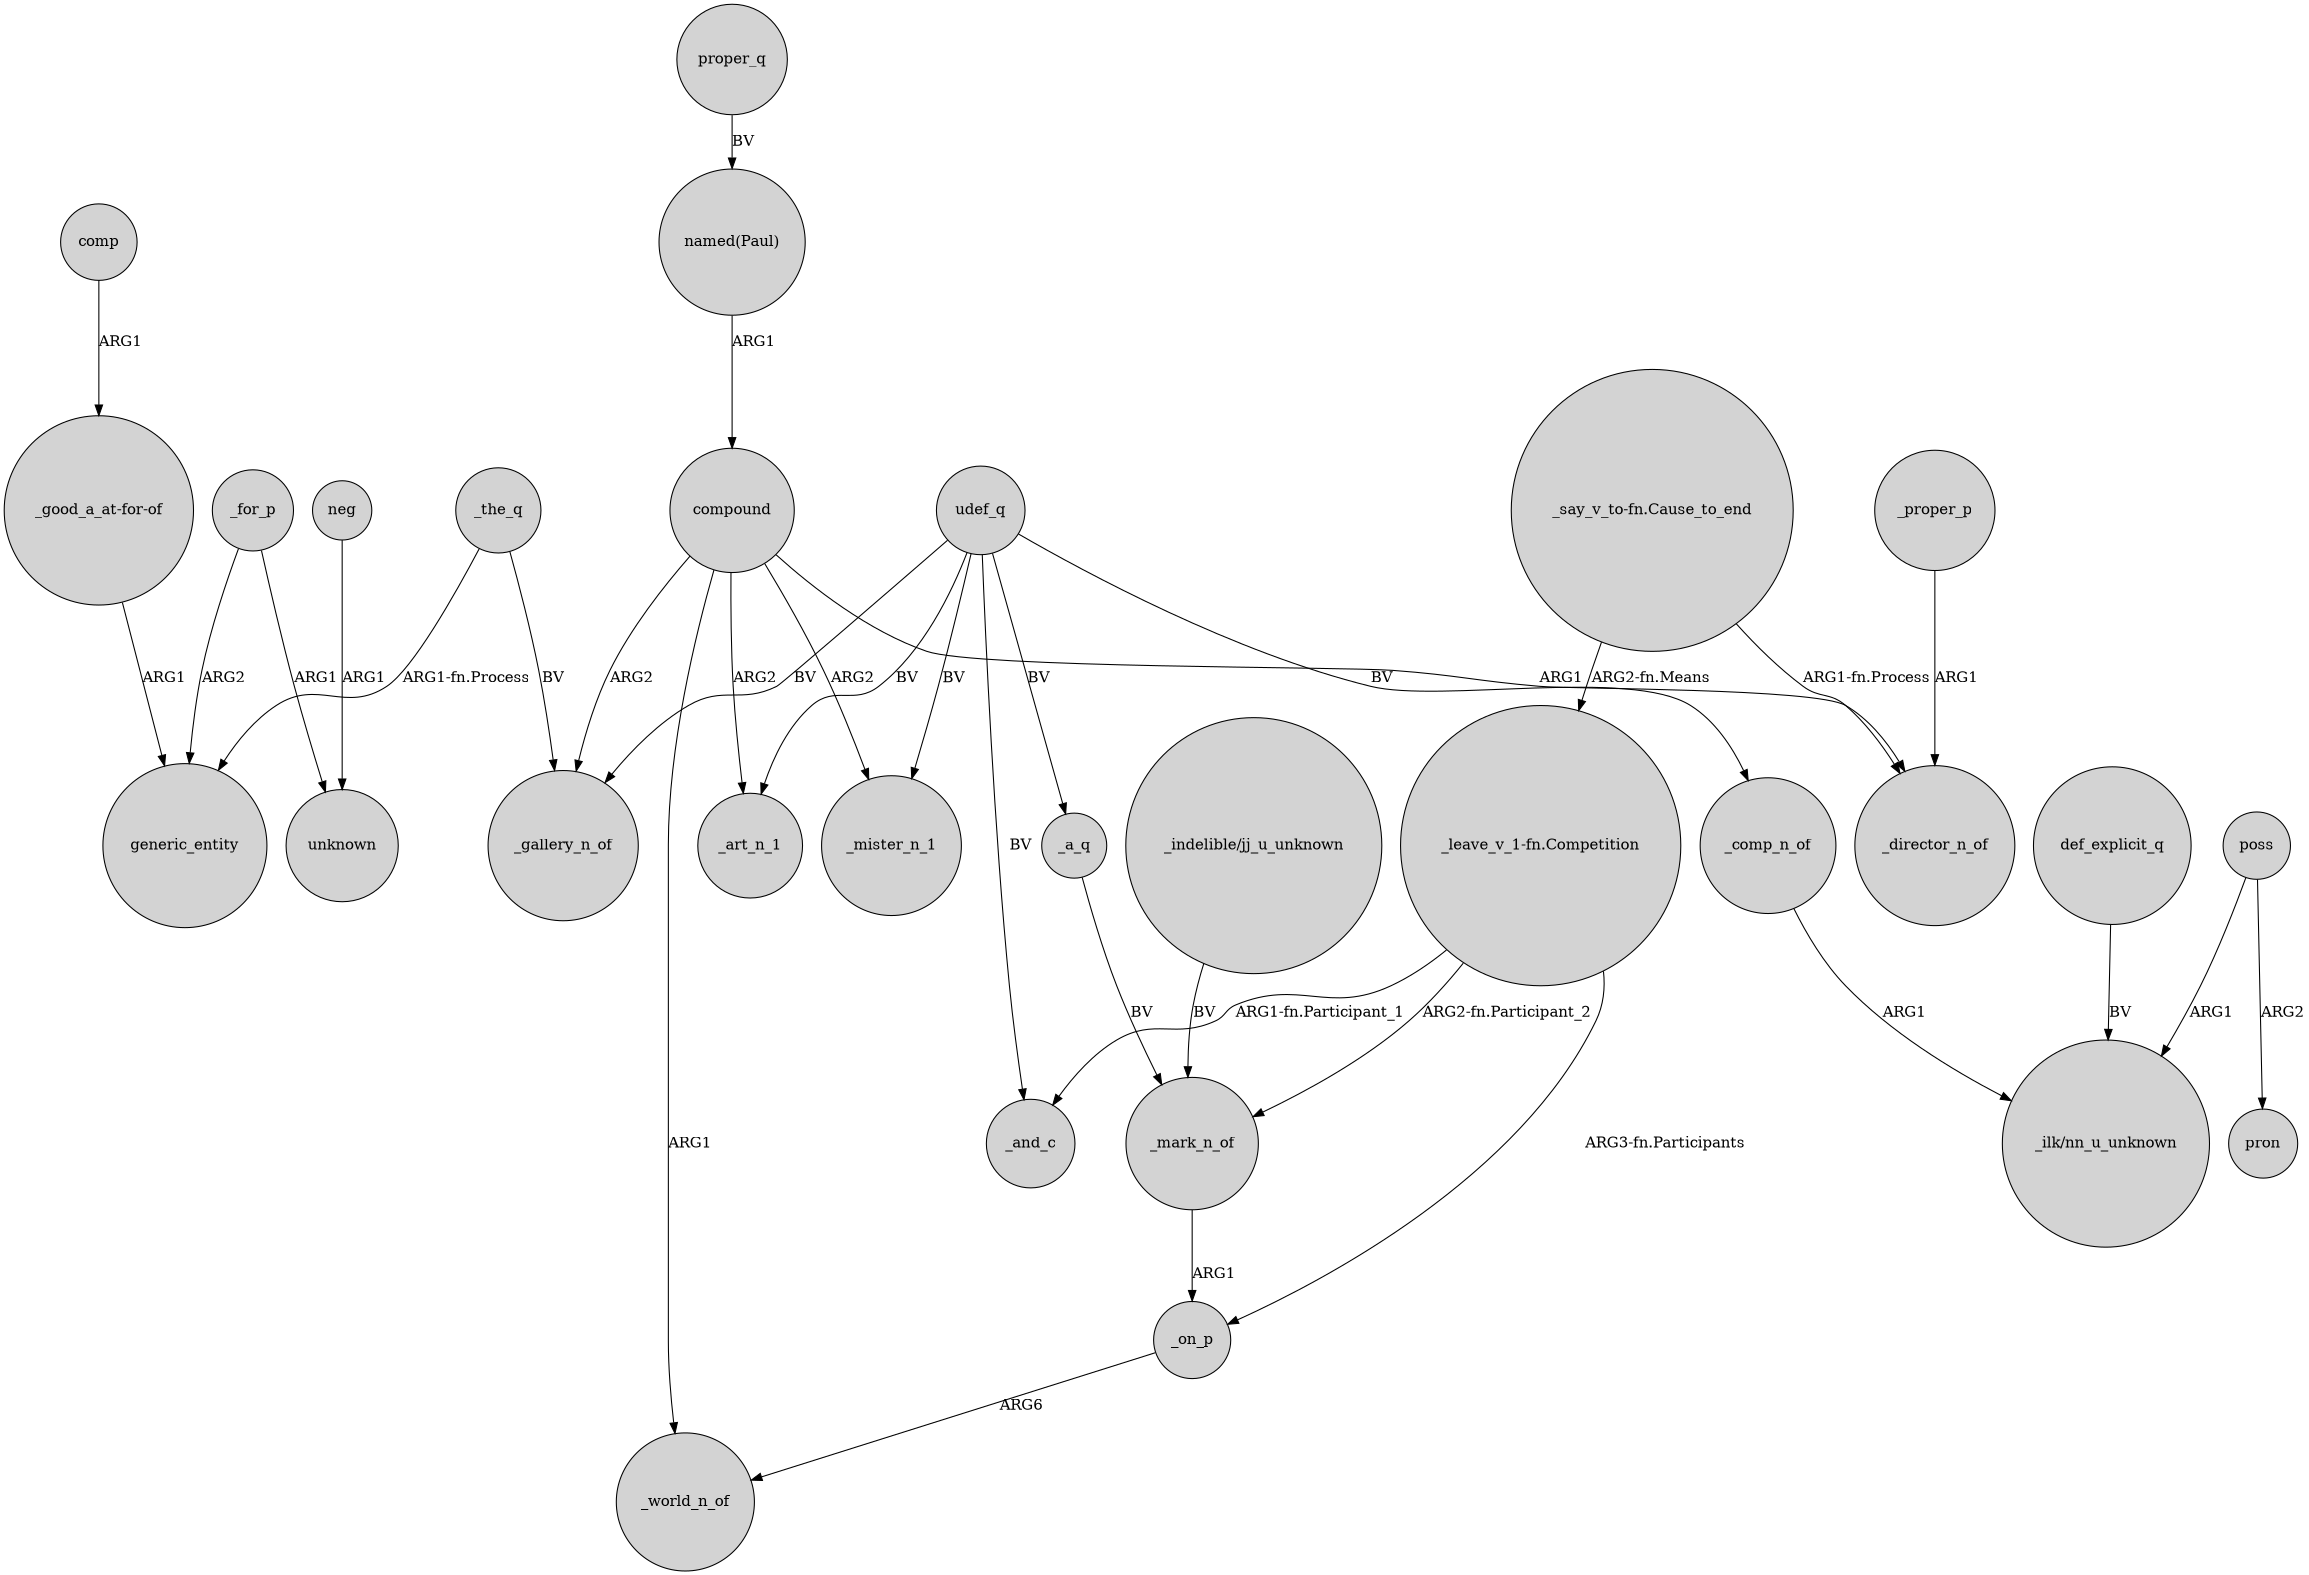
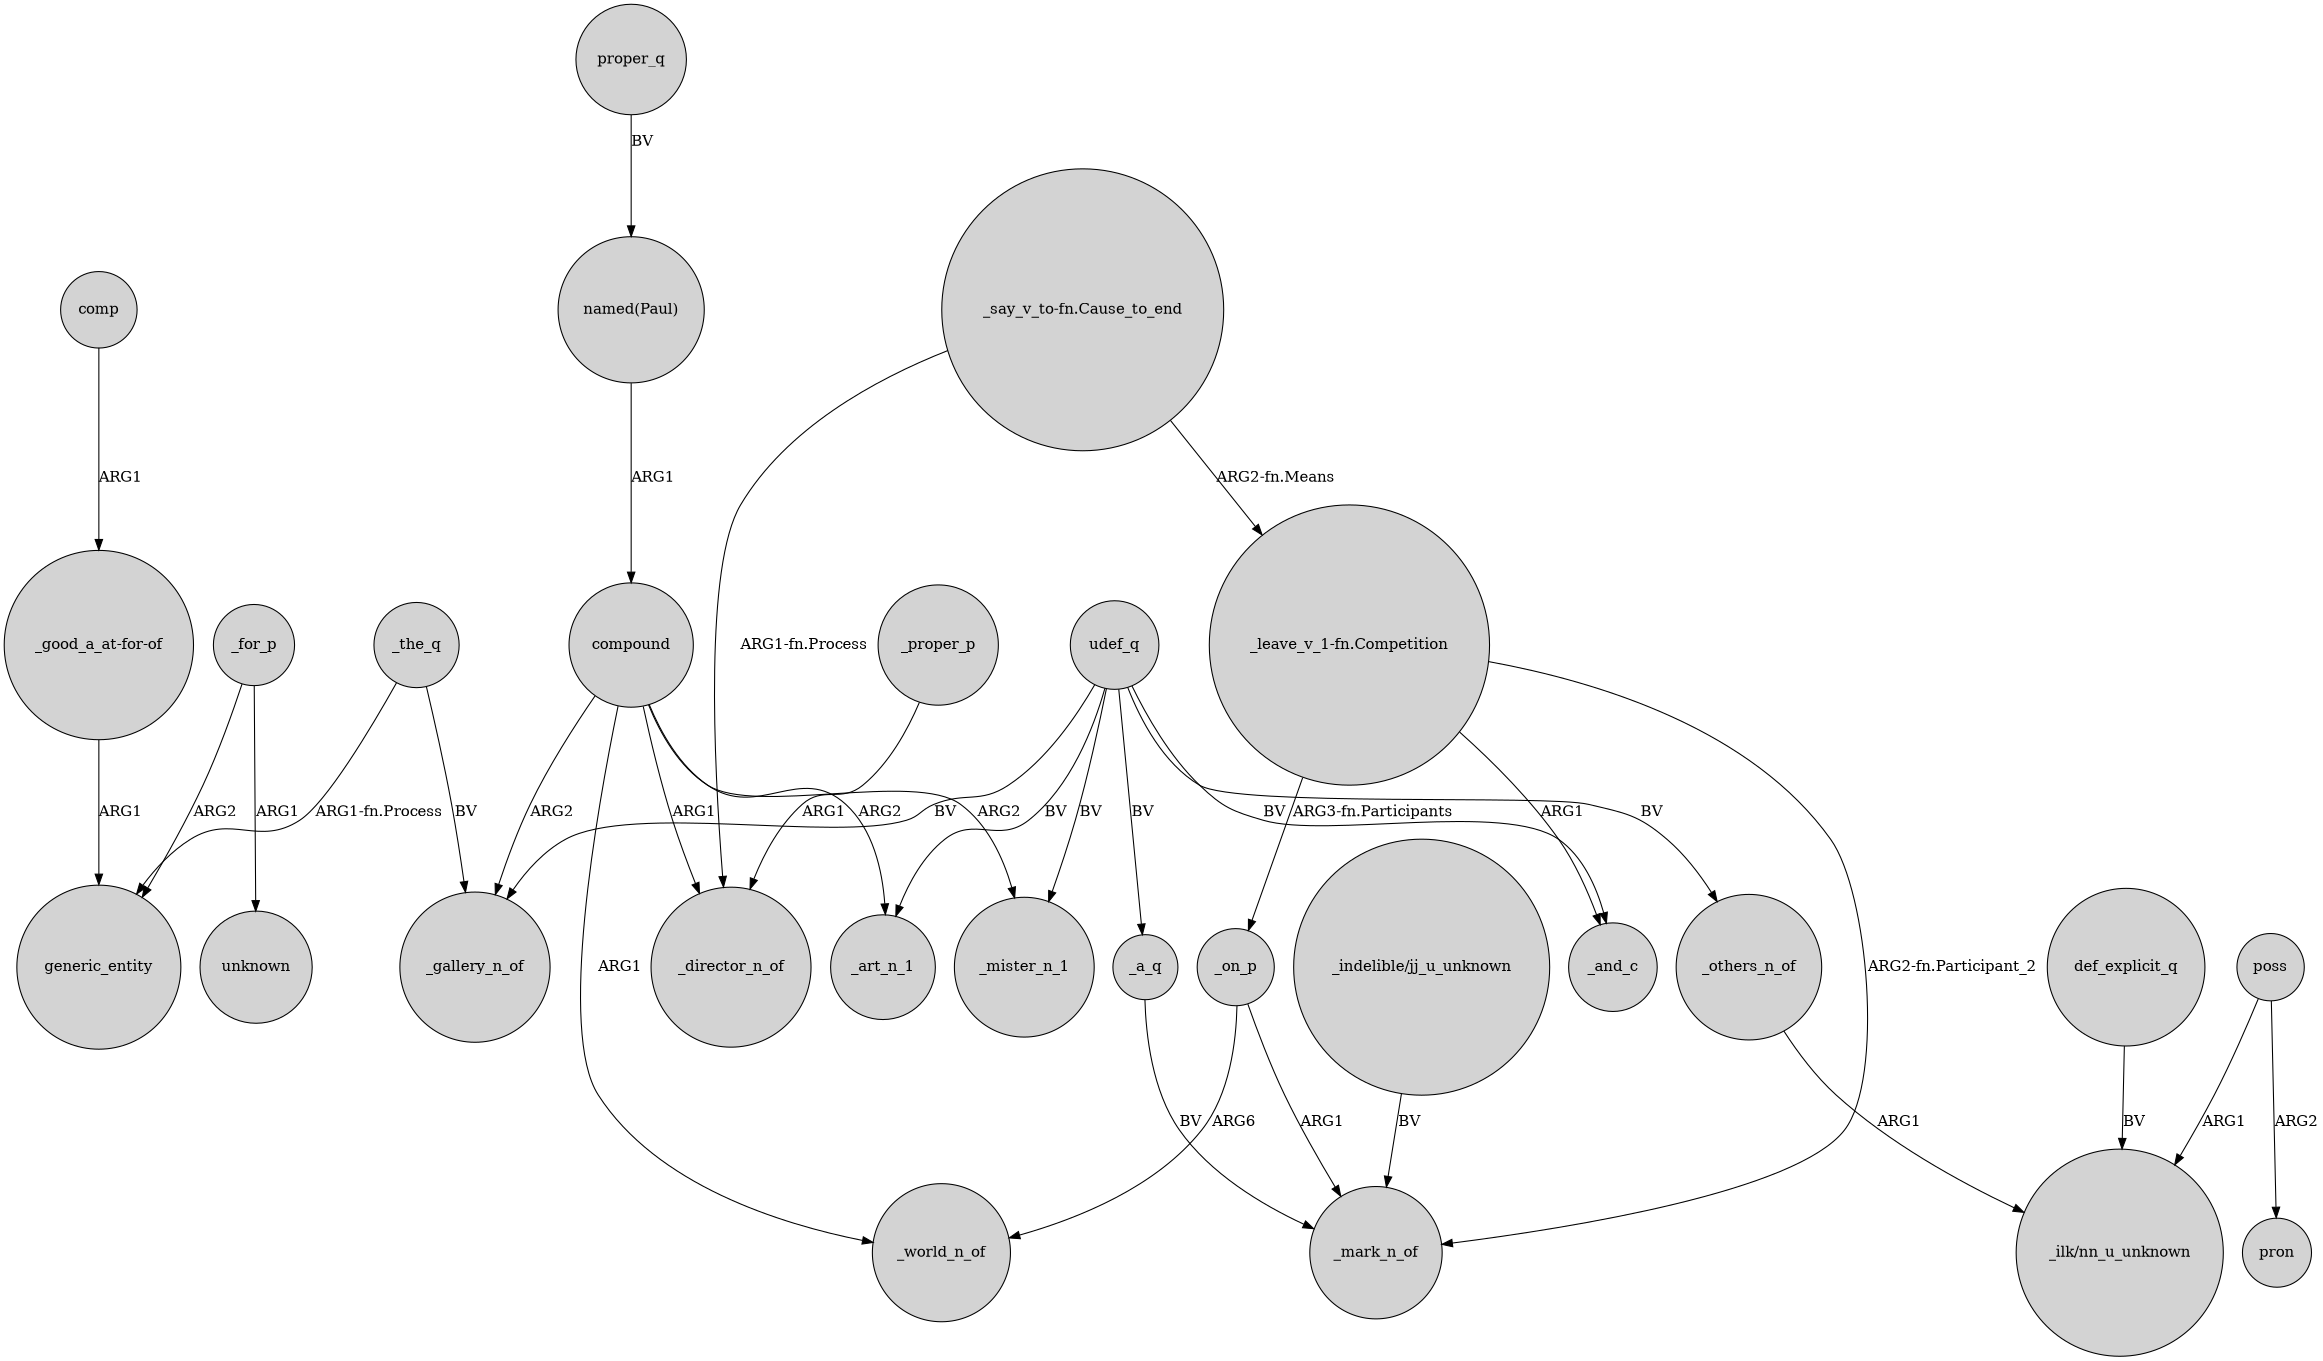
node "neg": removed
node "_comp_n_of": label "_comp_n_of" -> "_others_n_of"
edge "_leave_v_1-fn.Competition" -> "_and_c": label "ARG1-fn.Participant_1" -> "ARG1"
edge "_mark_n_of" -> "_on_p": reversed
